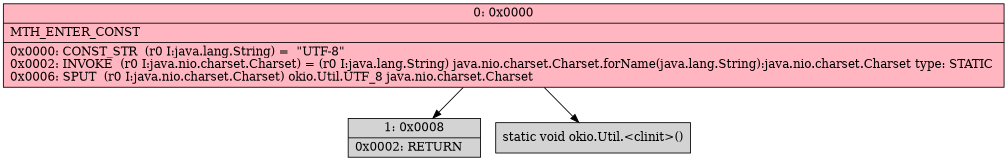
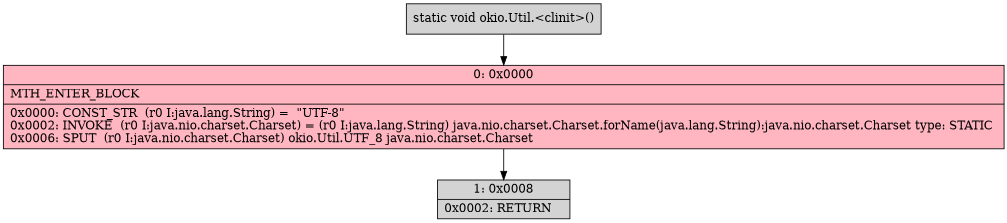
node "0: 0x0000": text "MTH_ENTER_CONST" -> "MTH_ENTER_BLOCK"
edge "0: 0x0000" -> "static void okio.Util.<clinit>()": reversed
